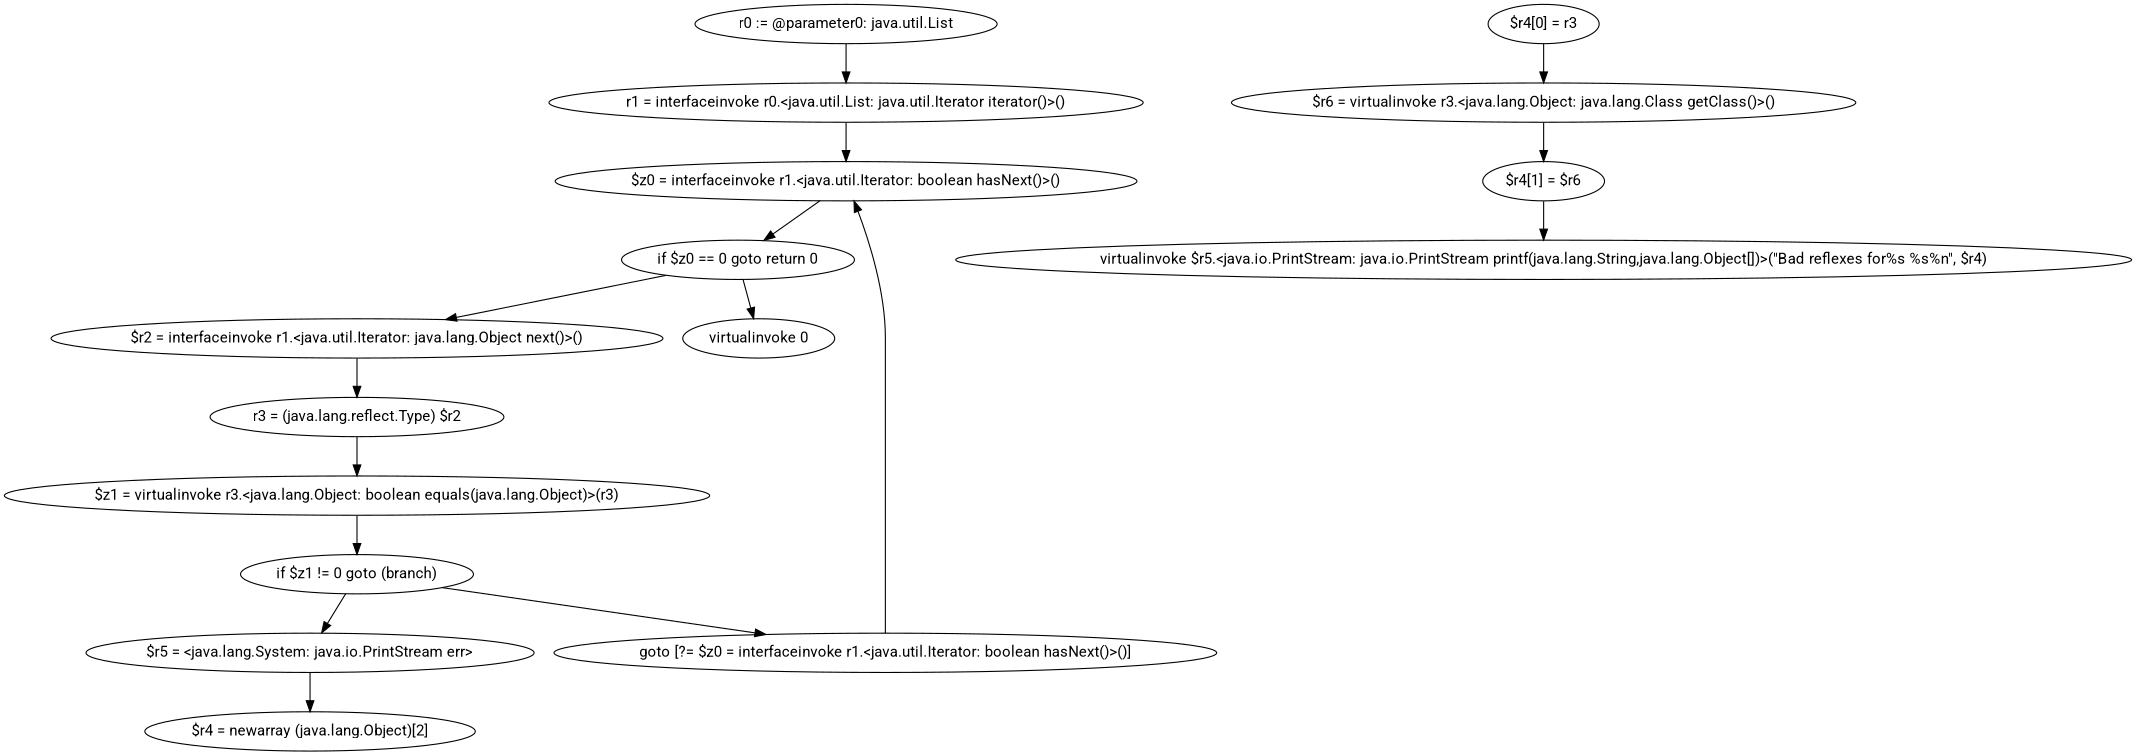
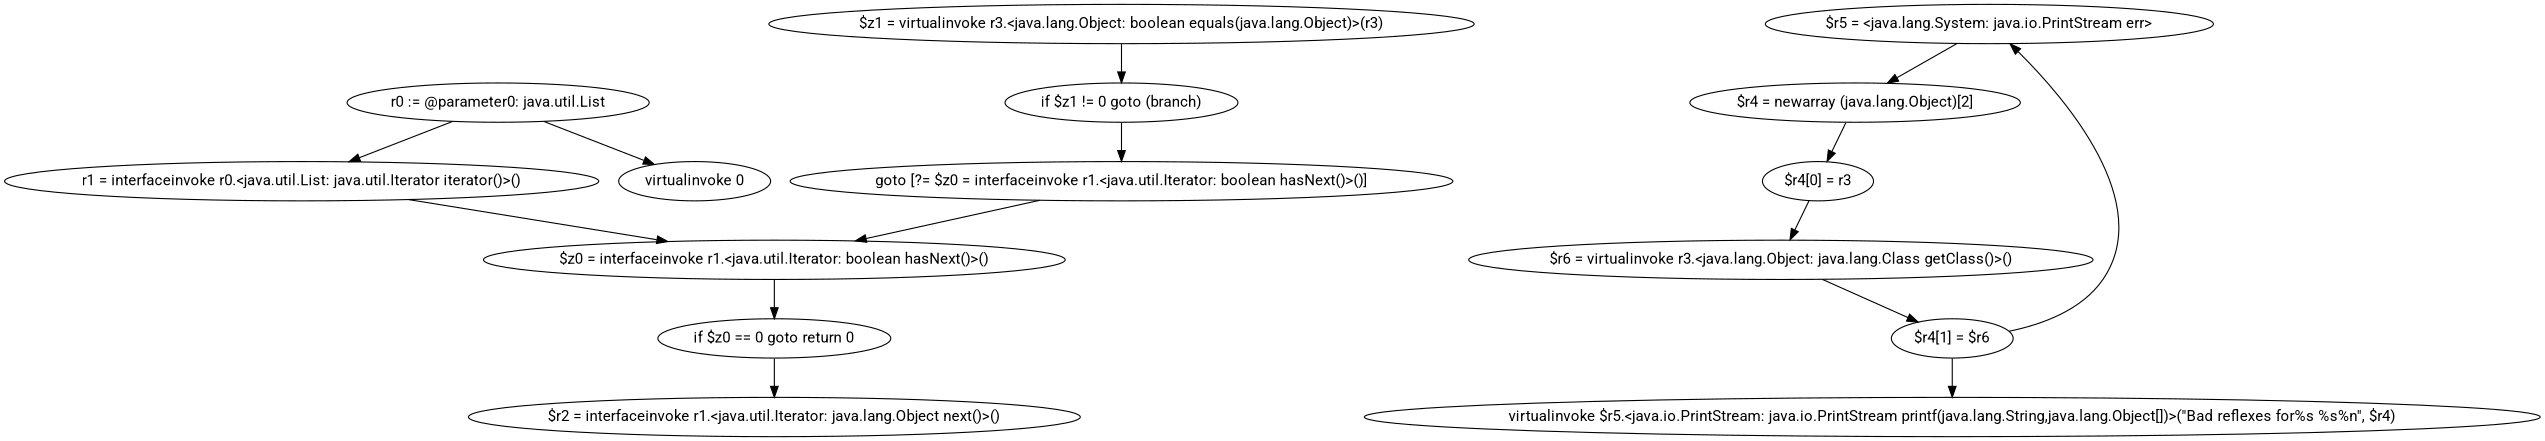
edge "$r4 = newarray (java.lang.Object)[2]" -> "$r4[0] = r3": added
edge "if $z0 == 0 goto return 0" -> "virtualinvoke 0": now "r0 := @parameter0: java.util.List" -> "virtualinvoke 0"
node "r3 = (java.lang.reflect.Type) $r2": removed
edge "if $z1 != 0 goto (branch)" -> "$r5 = <java.lang.System: java.io.PrintStream err>": now "$r4[1] = $r6" -> "$r5 = <java.lang.System: java.io.PrintStream err>"
